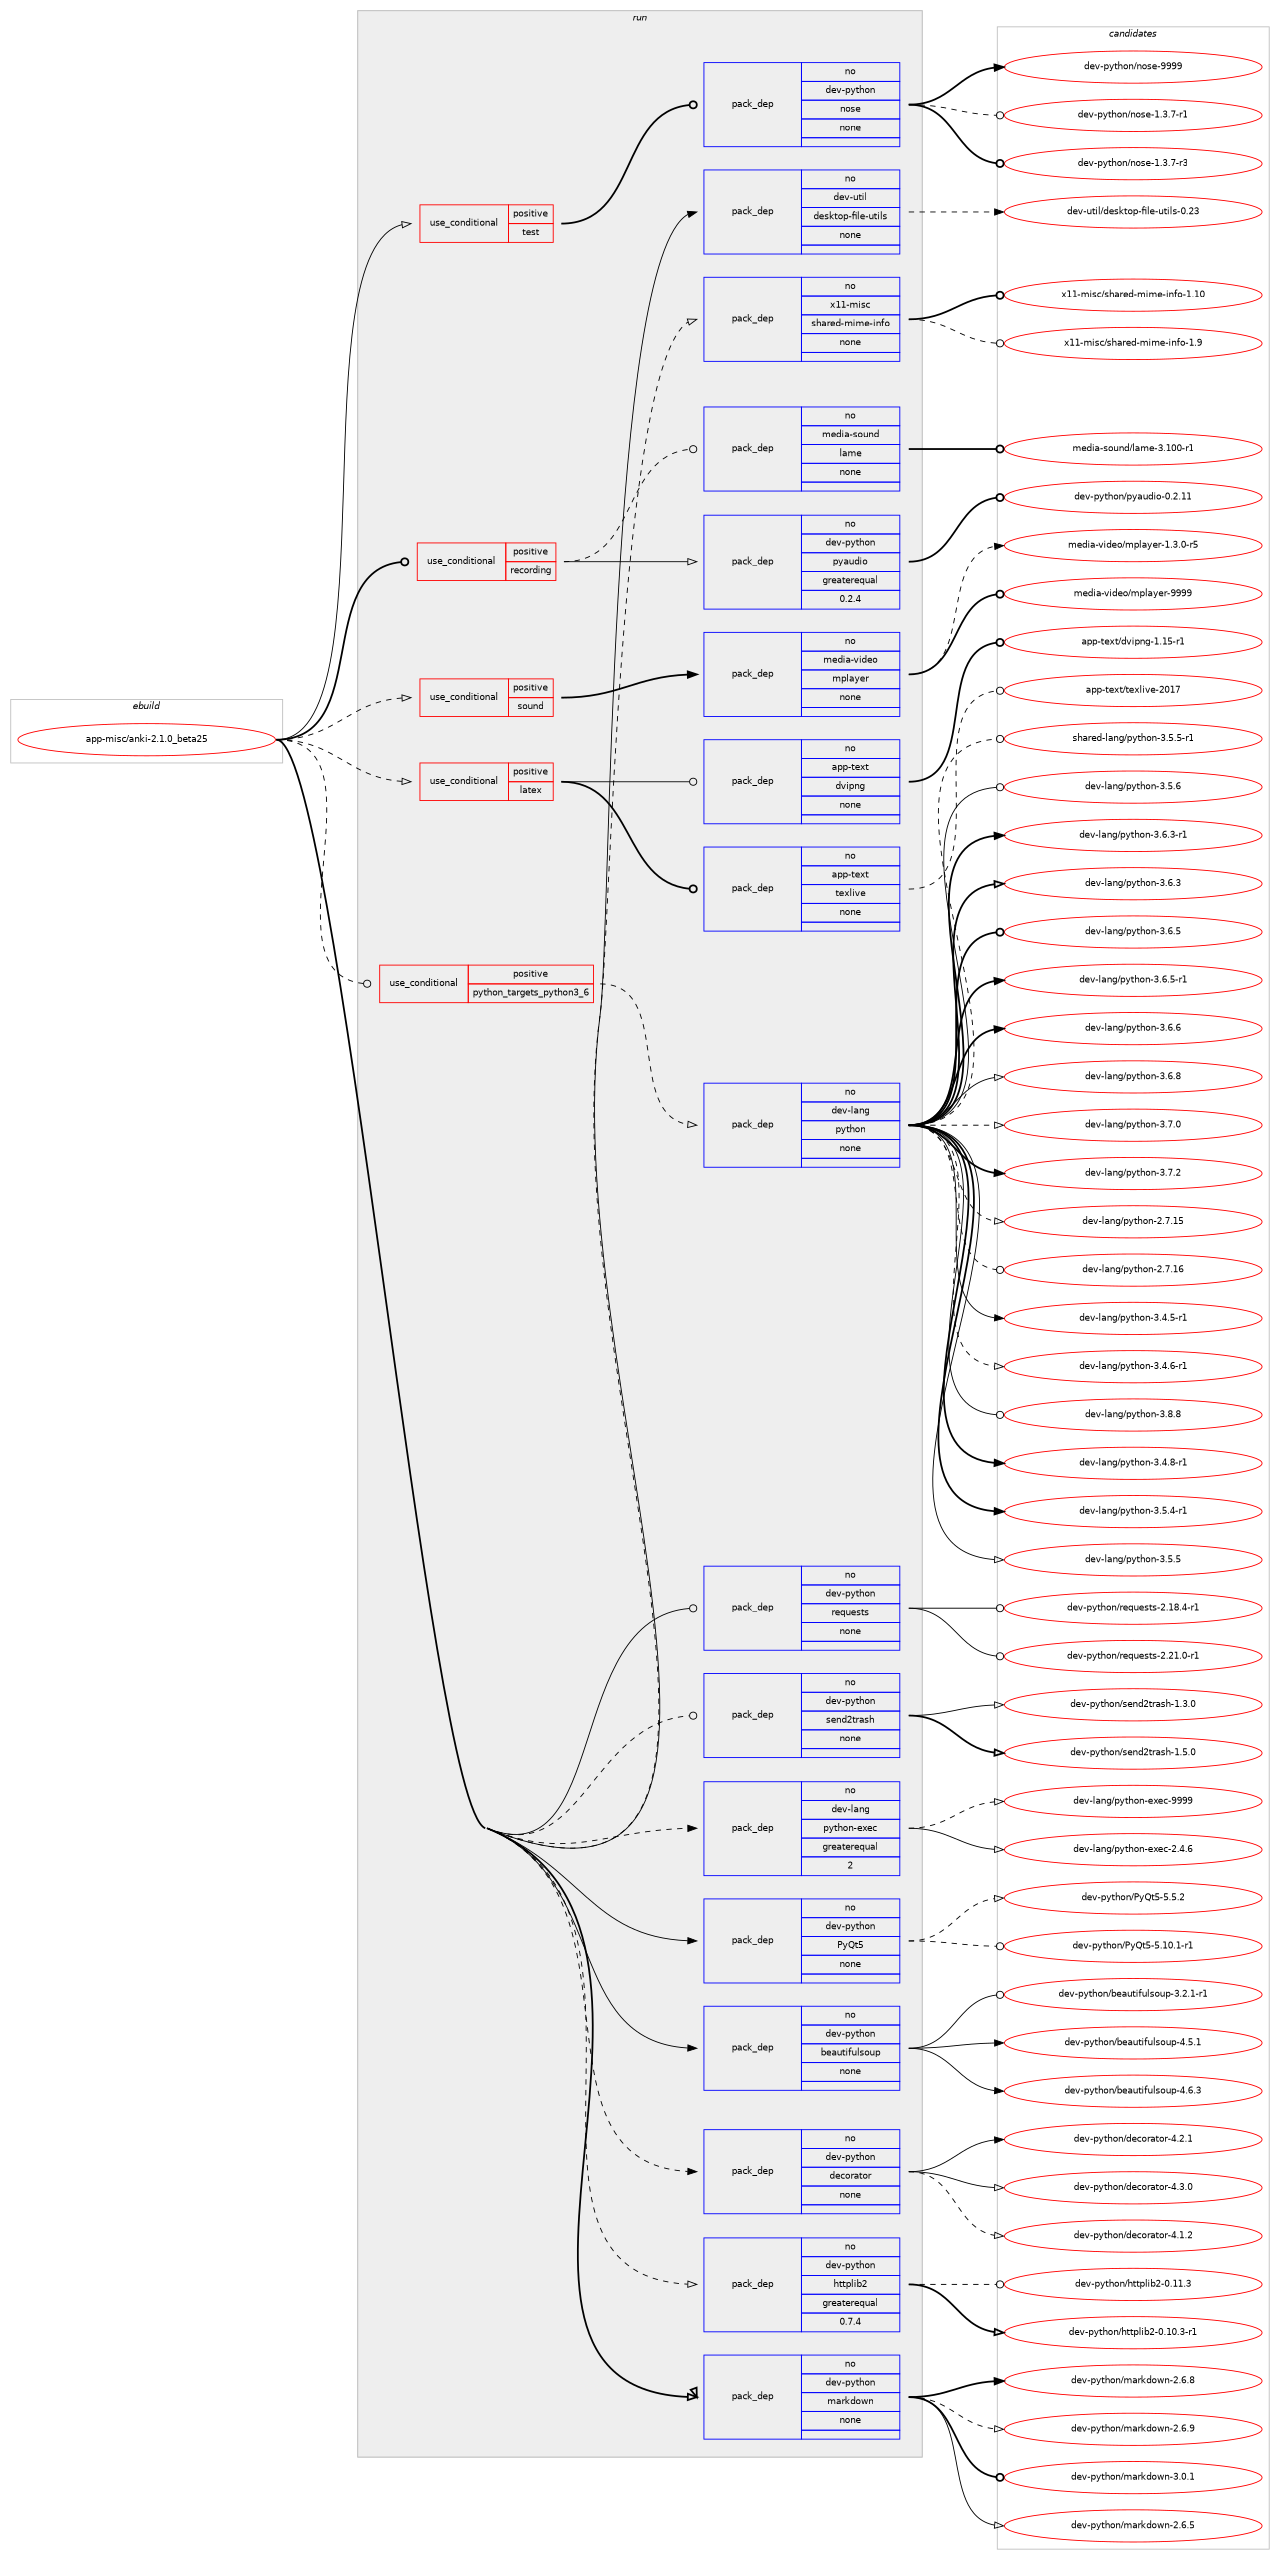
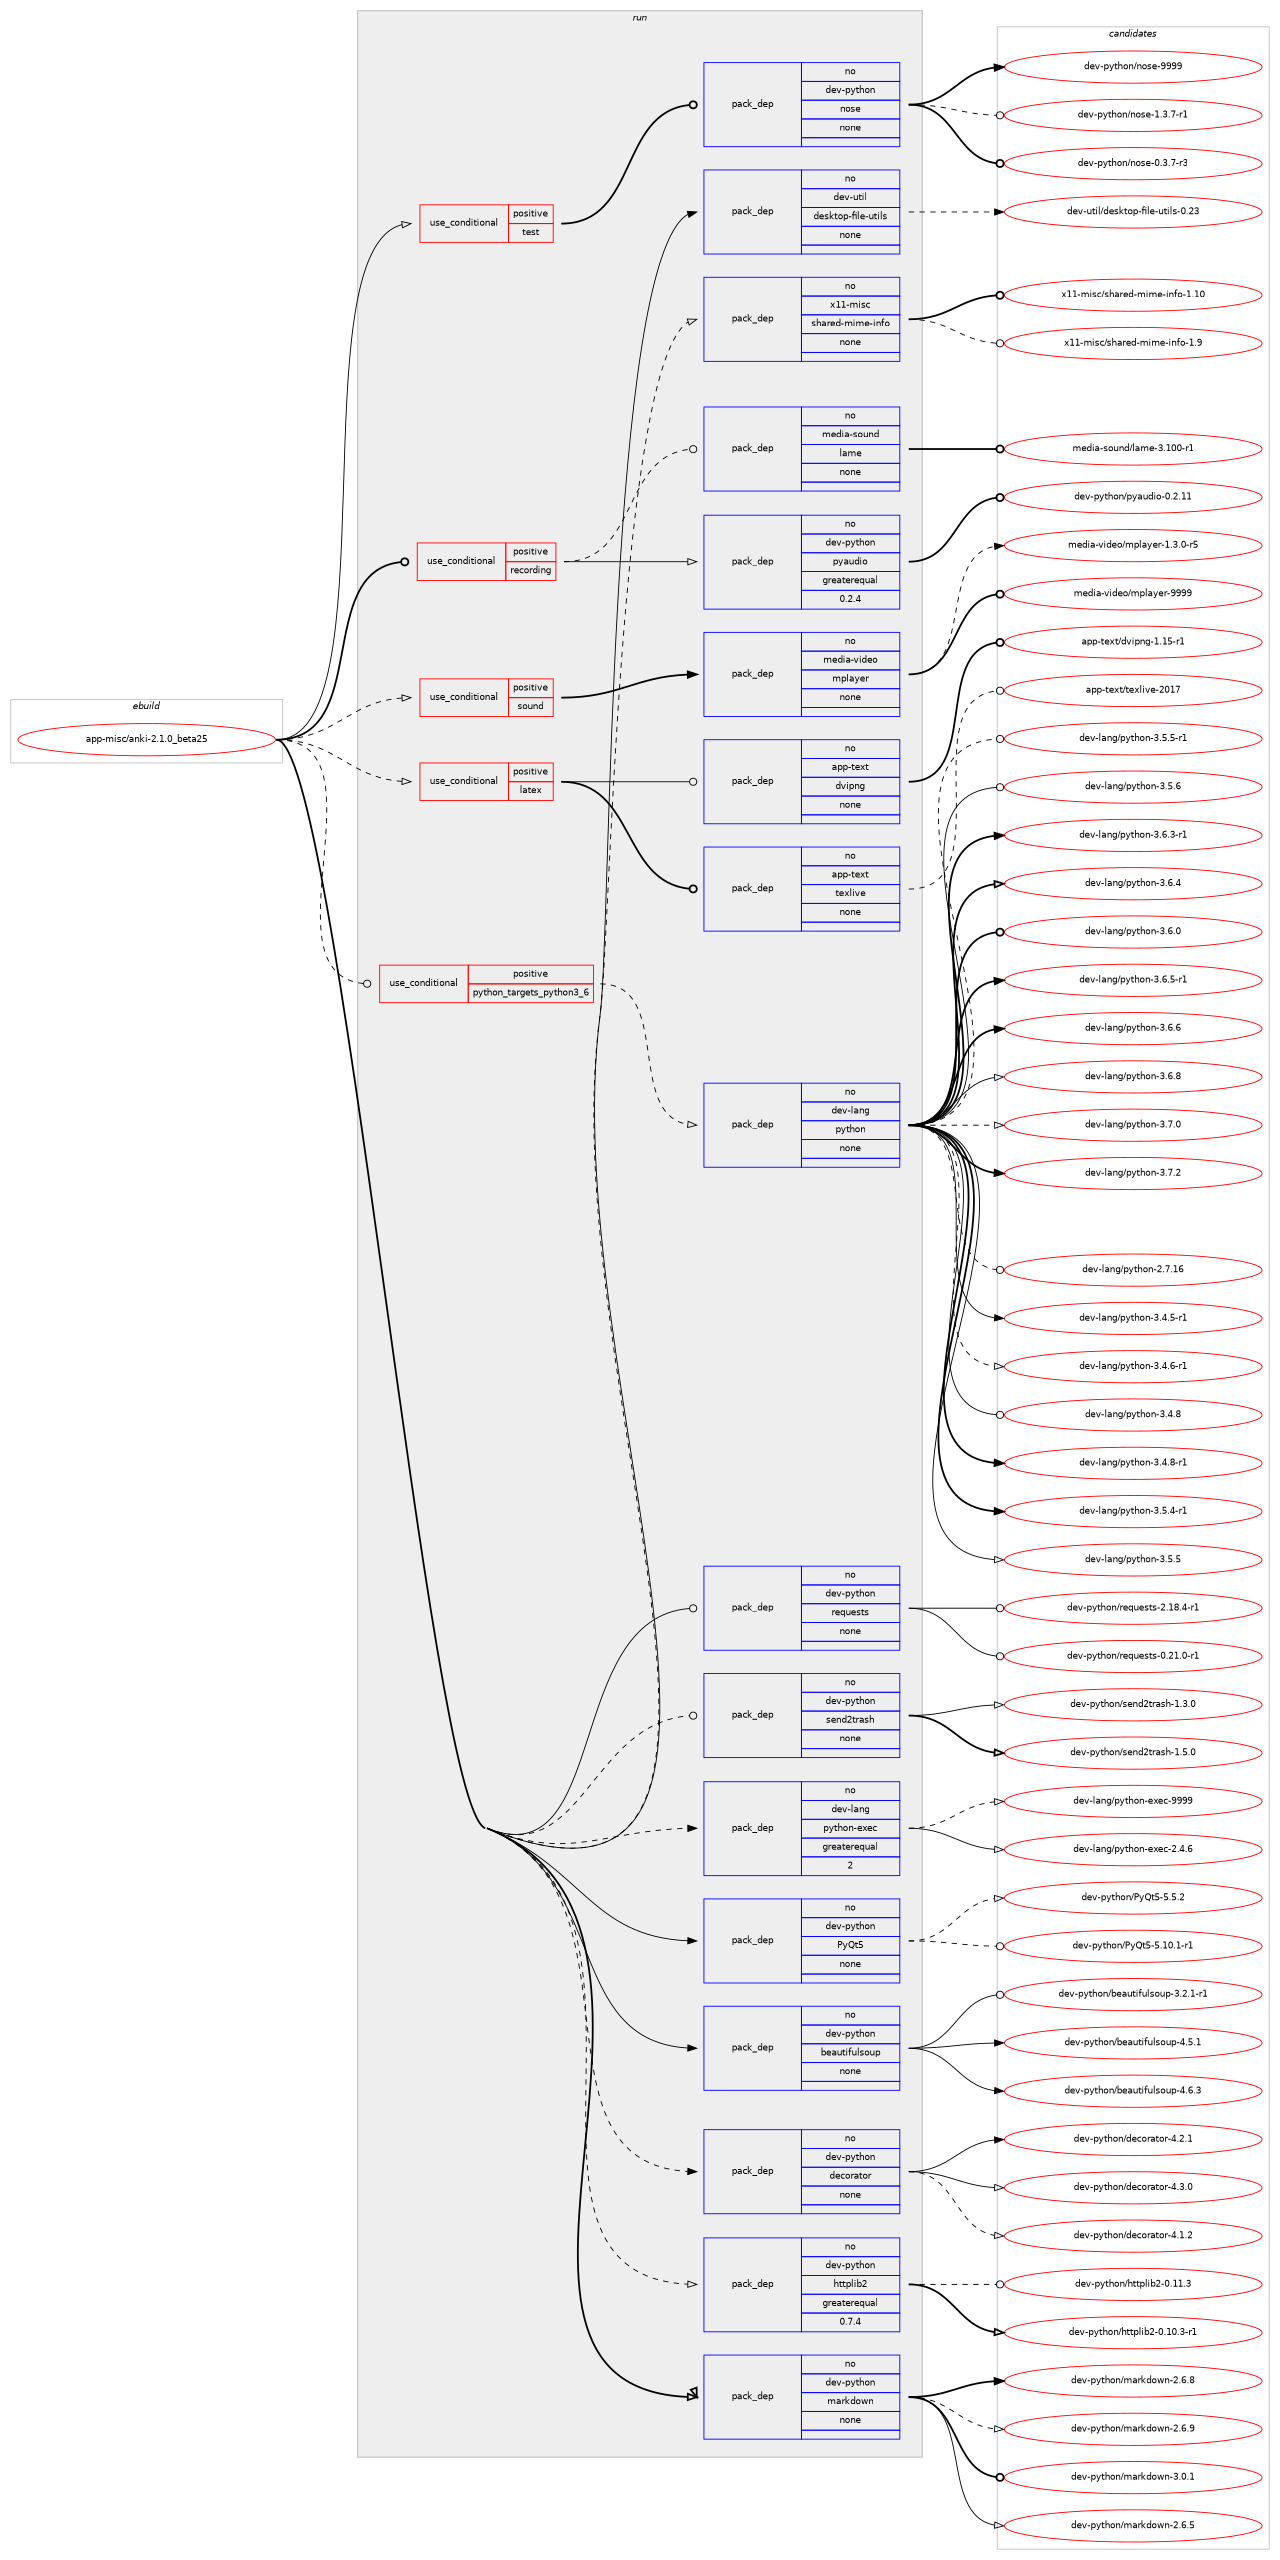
node "dev-python/nose-1.3.7-r3": label "dev-python/nose-1.3.7-r3" -> "dev-python/nose-0.3.7-r3"
node "shared-lang/python-3.5.5-r1": label "shared-lang/python-3.5.5-r1" -> "dev-lang/python-3.5.5-r1"
node "dev-lang/python-3.6.3": label "dev-lang/python-3.6.3" -> "dev-lang/python-3.6.4"
node "dev-lang/python-3.6.5": label "dev-lang/python-3.6.5" -> "dev-lang/python-3.6.0"
node "dev-lang/python-2.7.15": removed
node "dev-lang/python-3.8.8": label "dev-lang/python-3.8.8" -> "dev-lang/python-3.4.8"
node "dev-python/requests-2.21.0-r1": label "dev-python/requests-2.21.0-r1" -> "dev-python/requests-0.21.0-r1"
